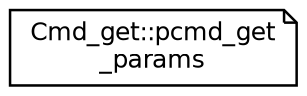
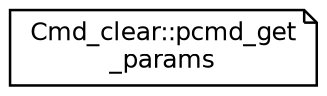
node "Cmd_get::pcmd_get _params": label "Cmd_get::pcmd_get _params" -> "Cmd_clear::pcmd_get _params"
